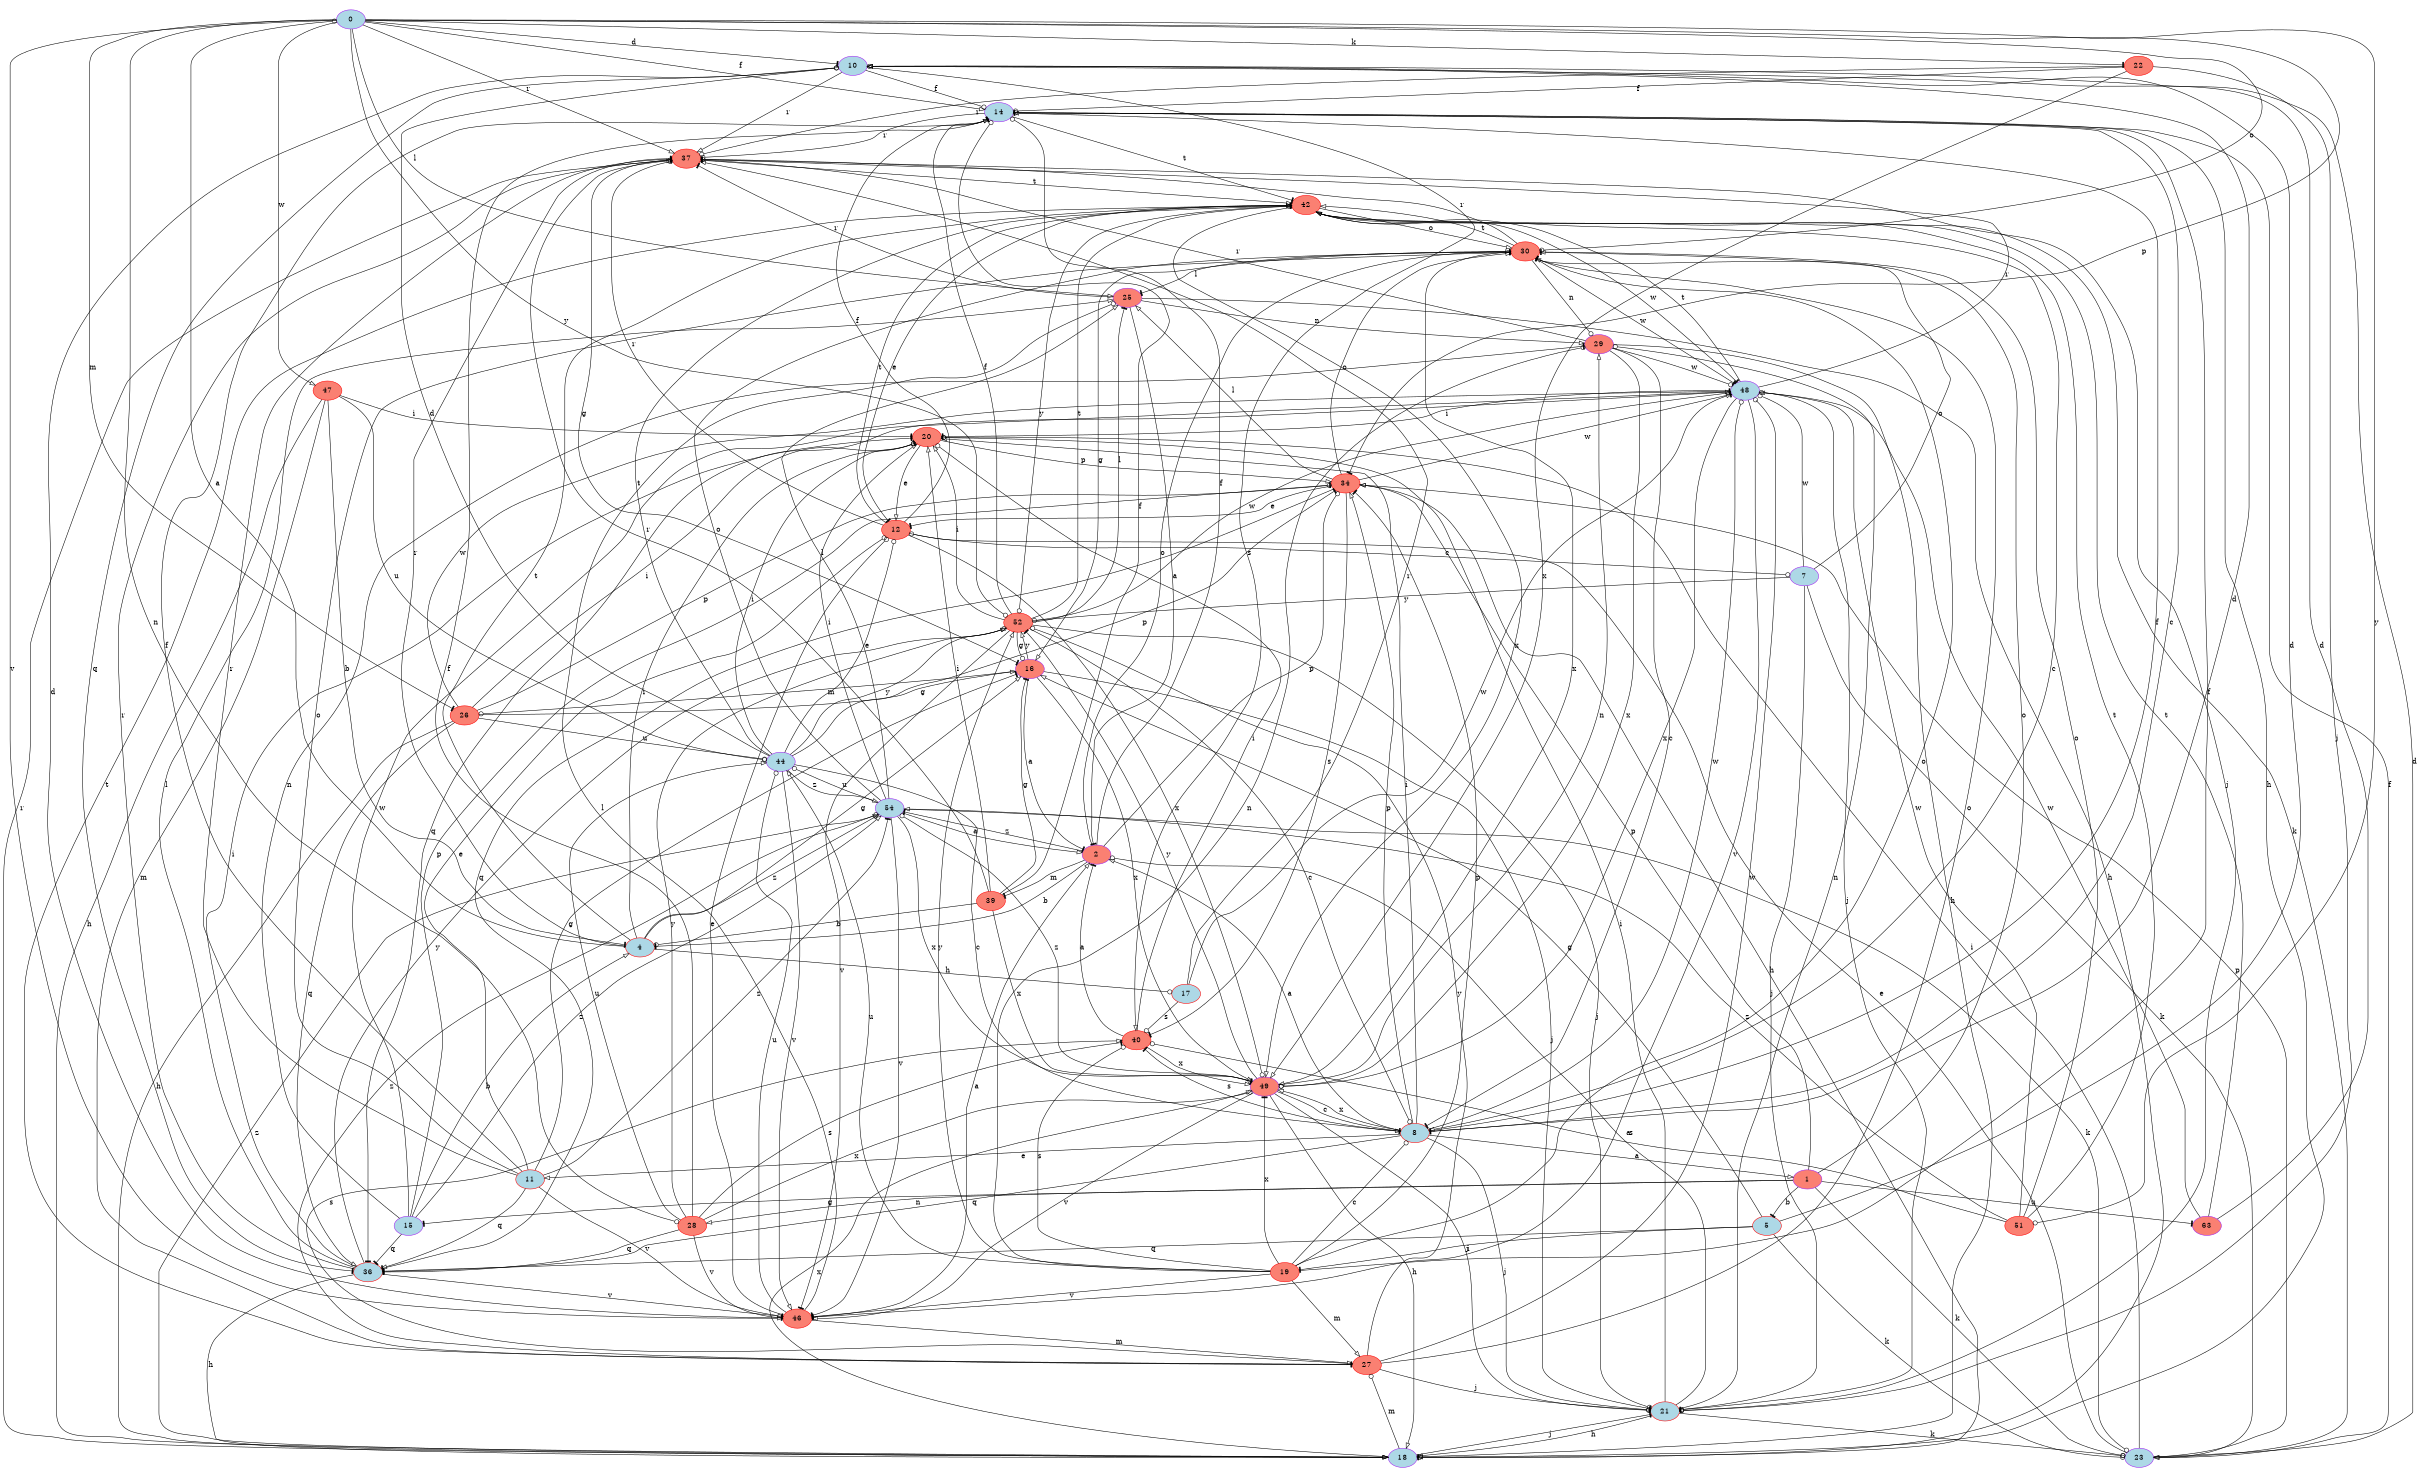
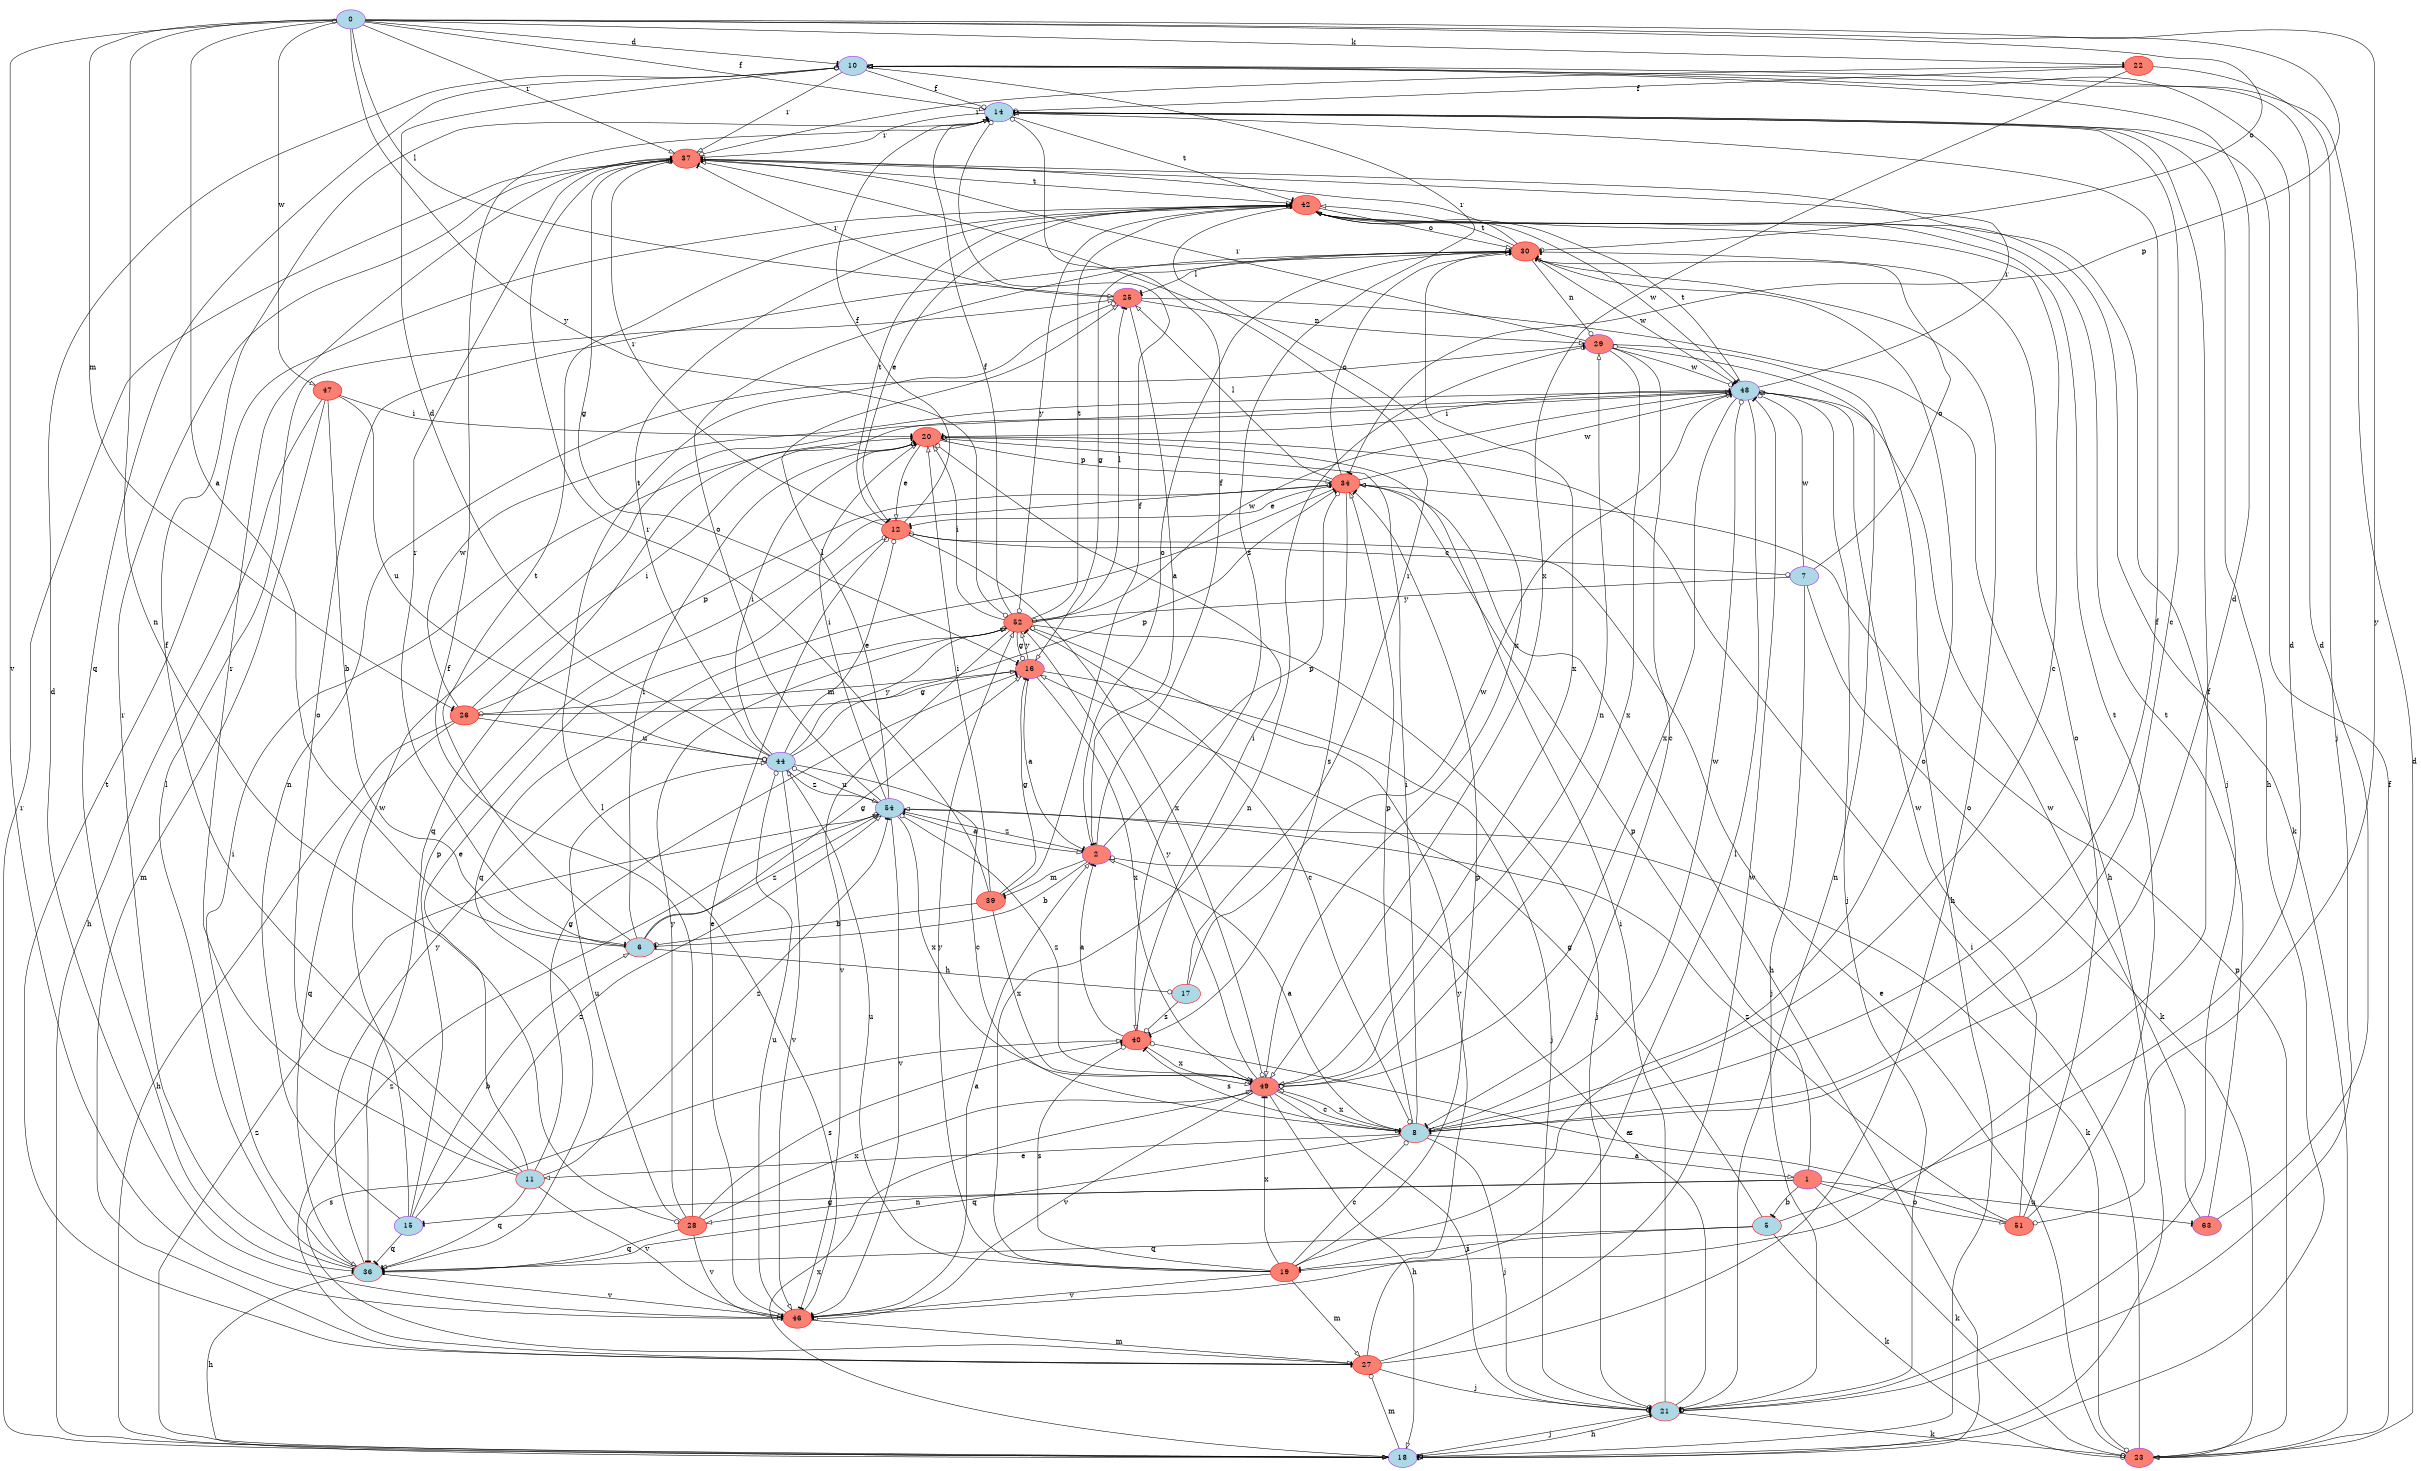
edge "1" -> "30": now "1" -> "51"
edge "48" -> "46": label "v" -> "l"
node "4": label "4" -> "6"
edge "27" -> "48": arrowhead odot -> tee
node "23": fillcolor lightblue -> salmon
